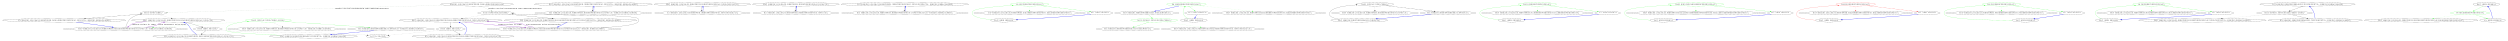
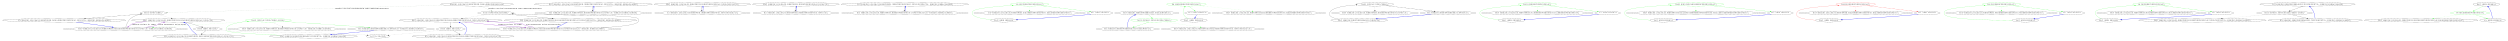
edge "new SpanishNumberToWordsConverter()" -> "Entry Humanizer.NumberToWordsExtension.ToOrdinalWords(int)": now "Exit Humanizer.NumberToWordsExtension.ToOrdinalWords(int)" -> "Entry Humanizer.NumberToWordsExtension.ToOrdinalWords(int)"
